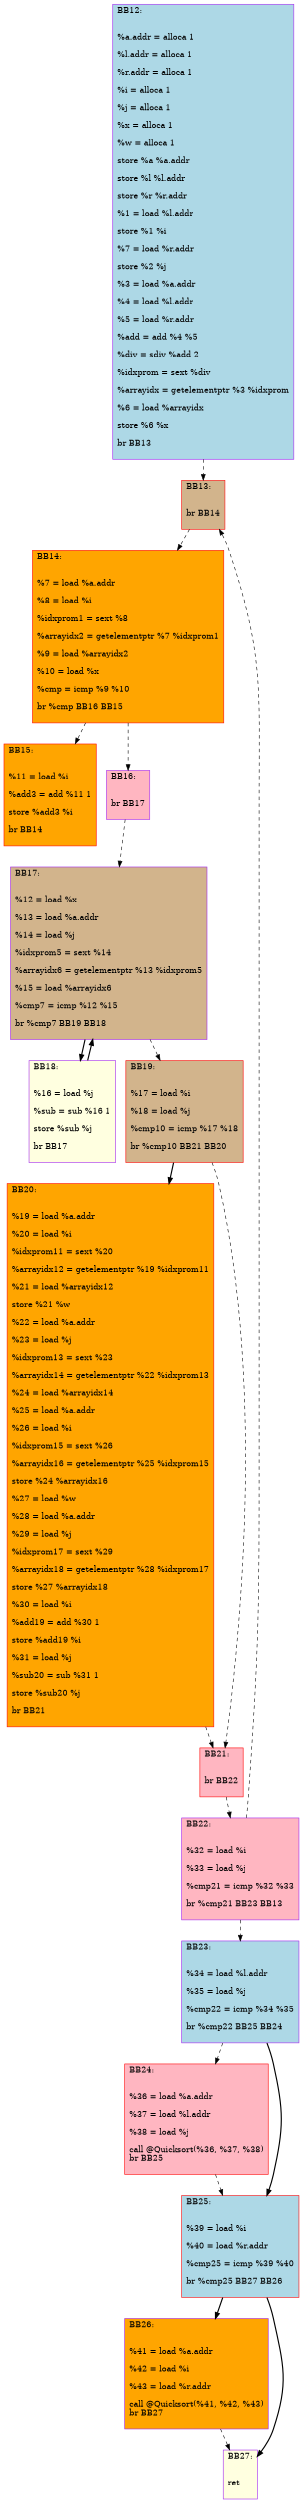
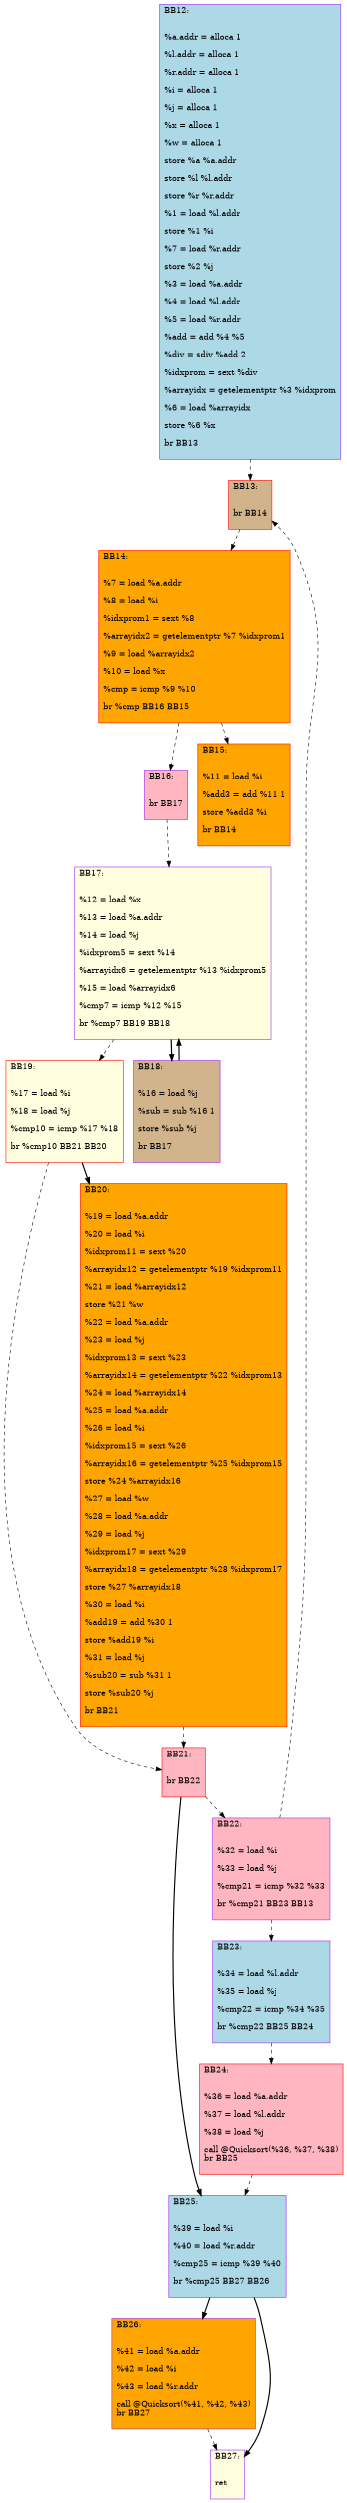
node "BB17:": fillcolor tan -> lightyellow
node "BB18:": fillcolor lightyellow -> tan
node "BB19:": fillcolor tan -> lightyellow
edge "BB23:" -> "BB25:": now "BB21:" -> "BB25:"
node "BB25:": color red -> purple
